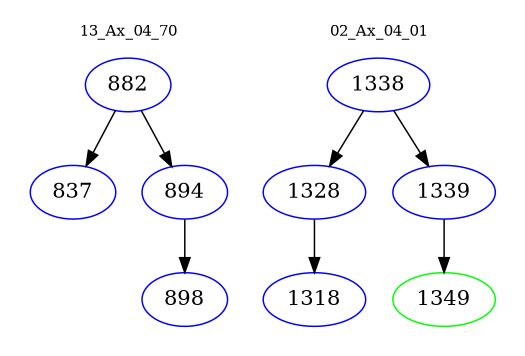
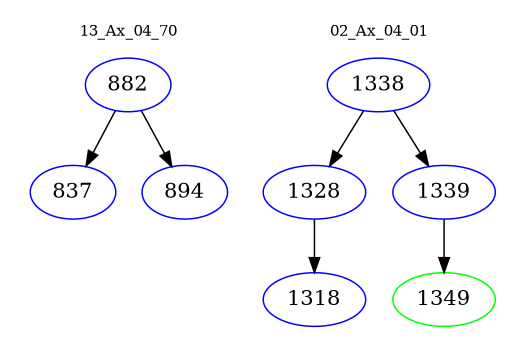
node "898": removed
